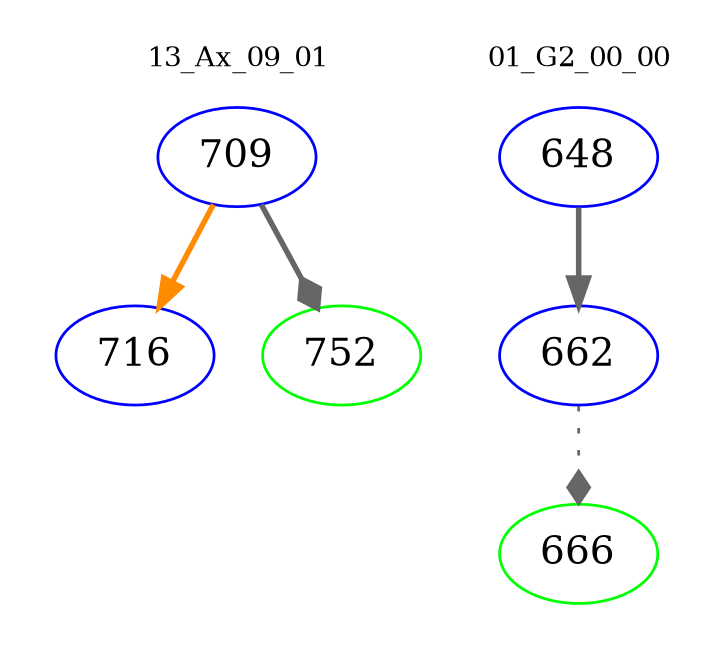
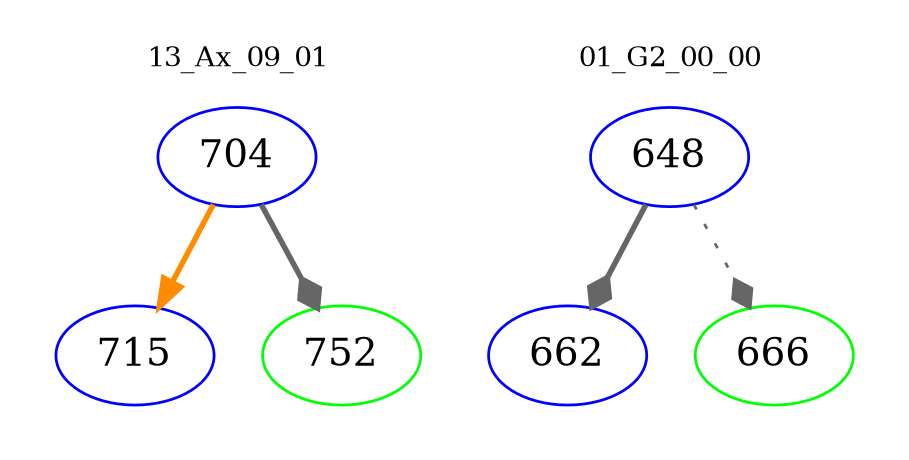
node "709": label "709" -> "704"
edge "648" -> "662": arrowhead normal -> diamond
node "716": label "716" -> "715"
edge "662" -> "666": now "648" -> "666"
